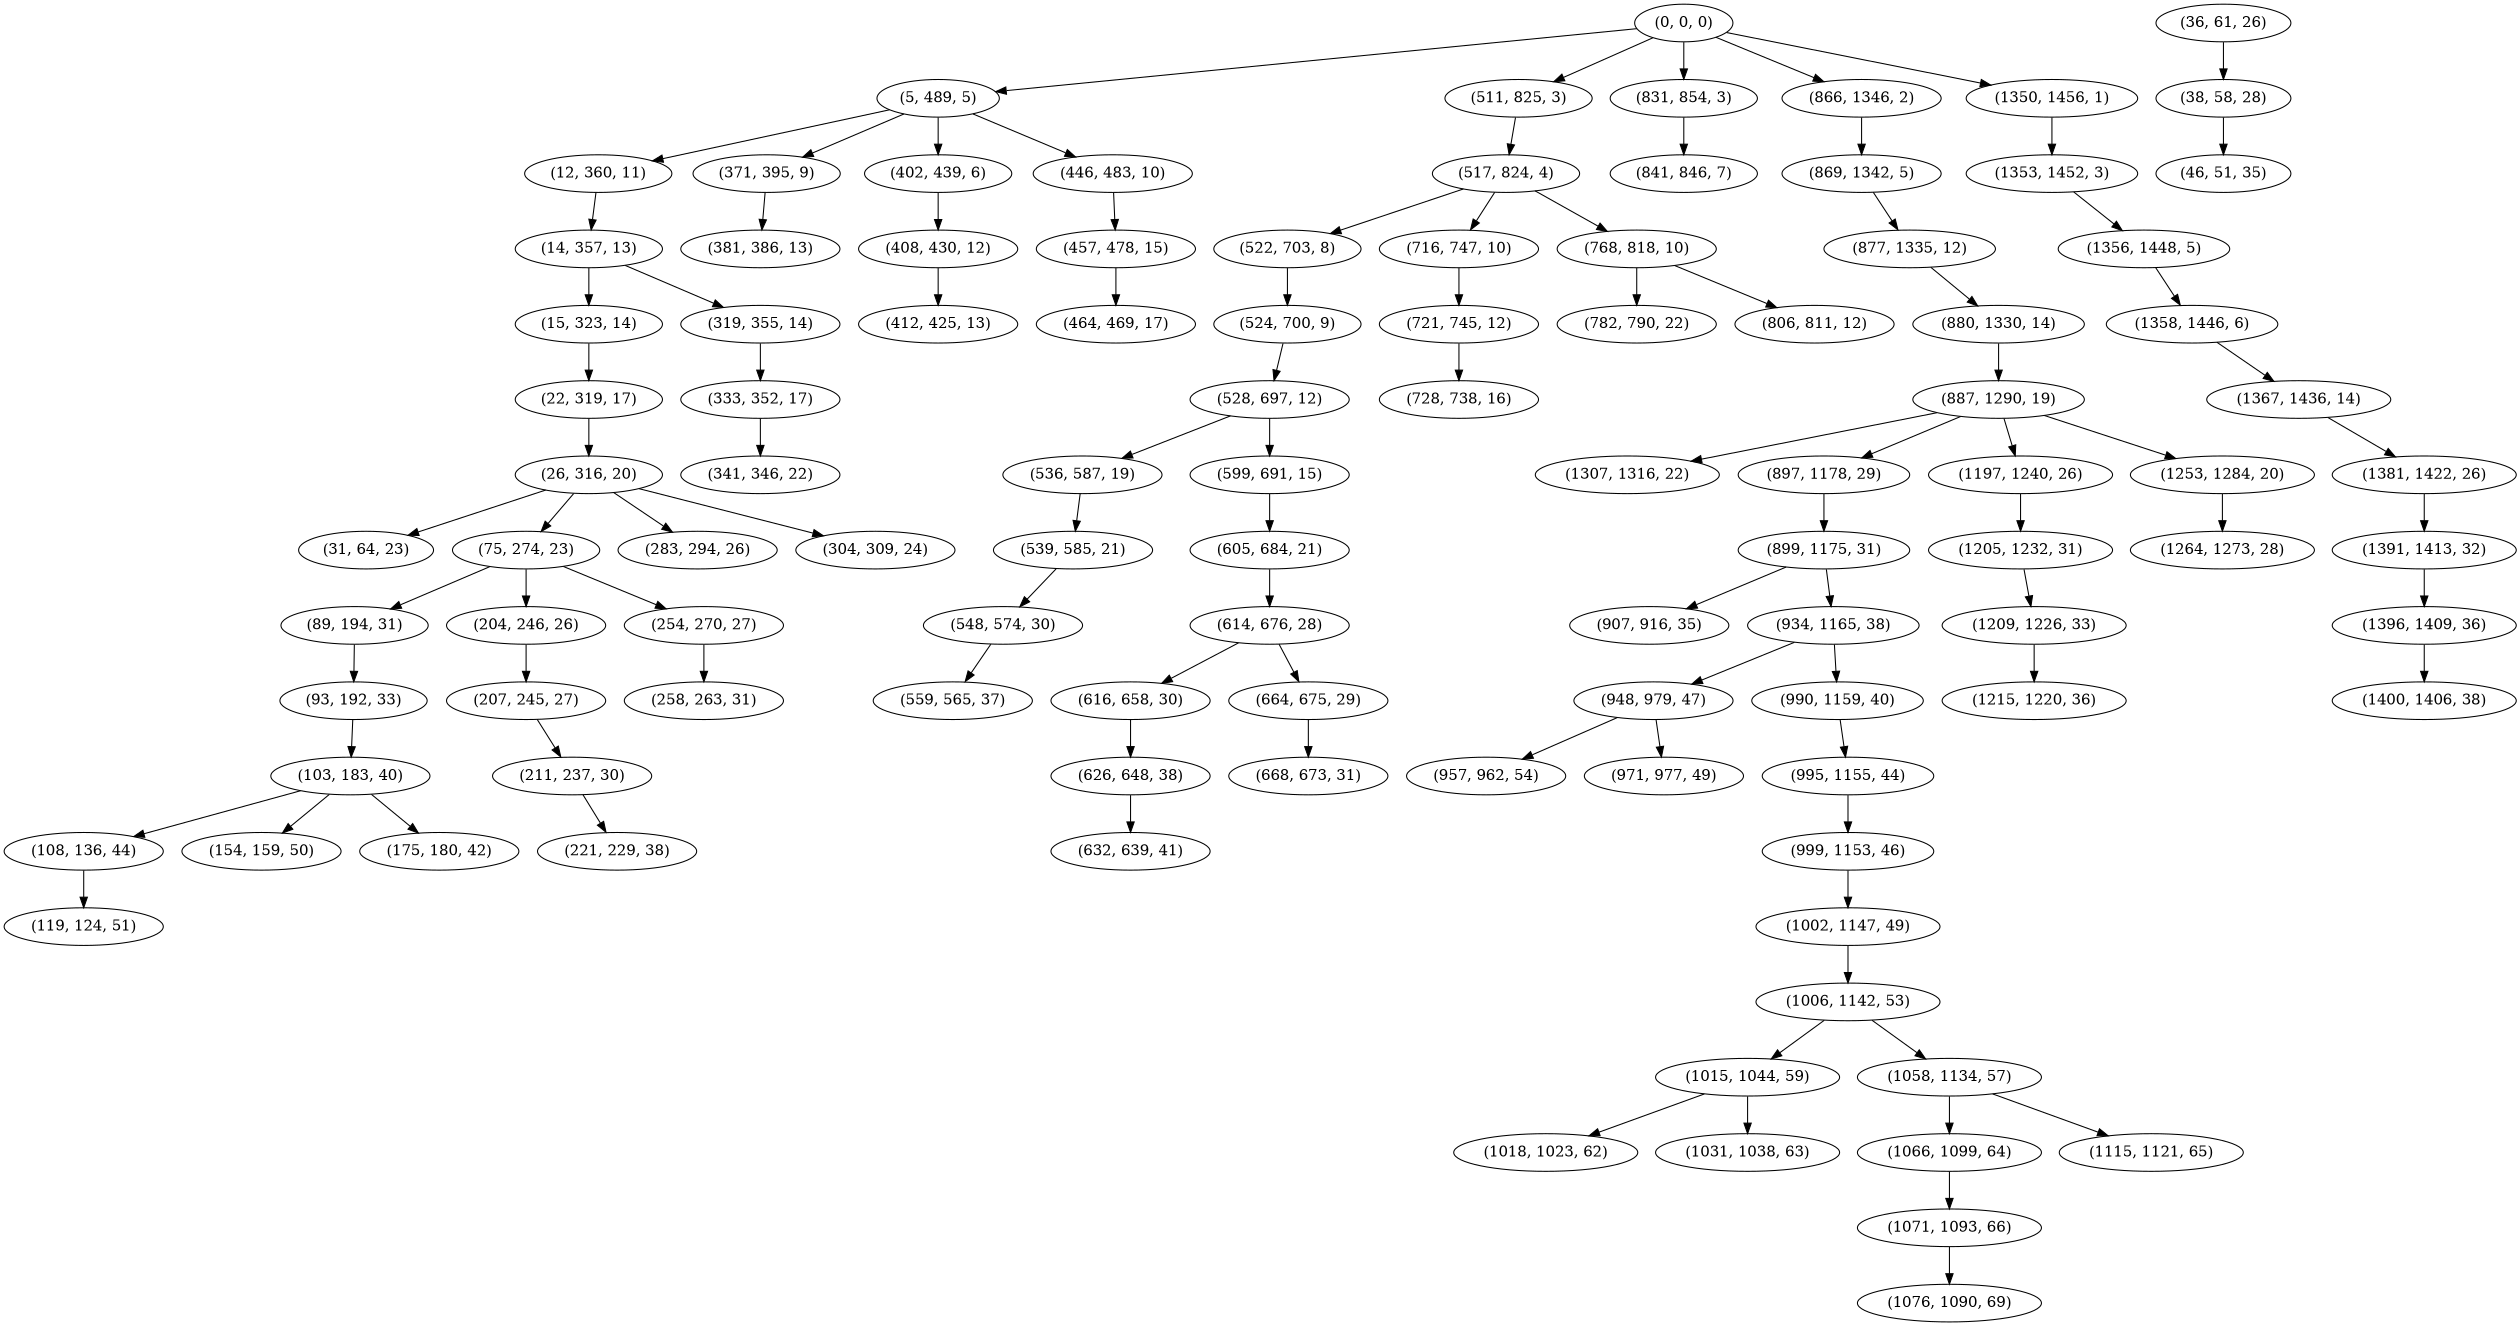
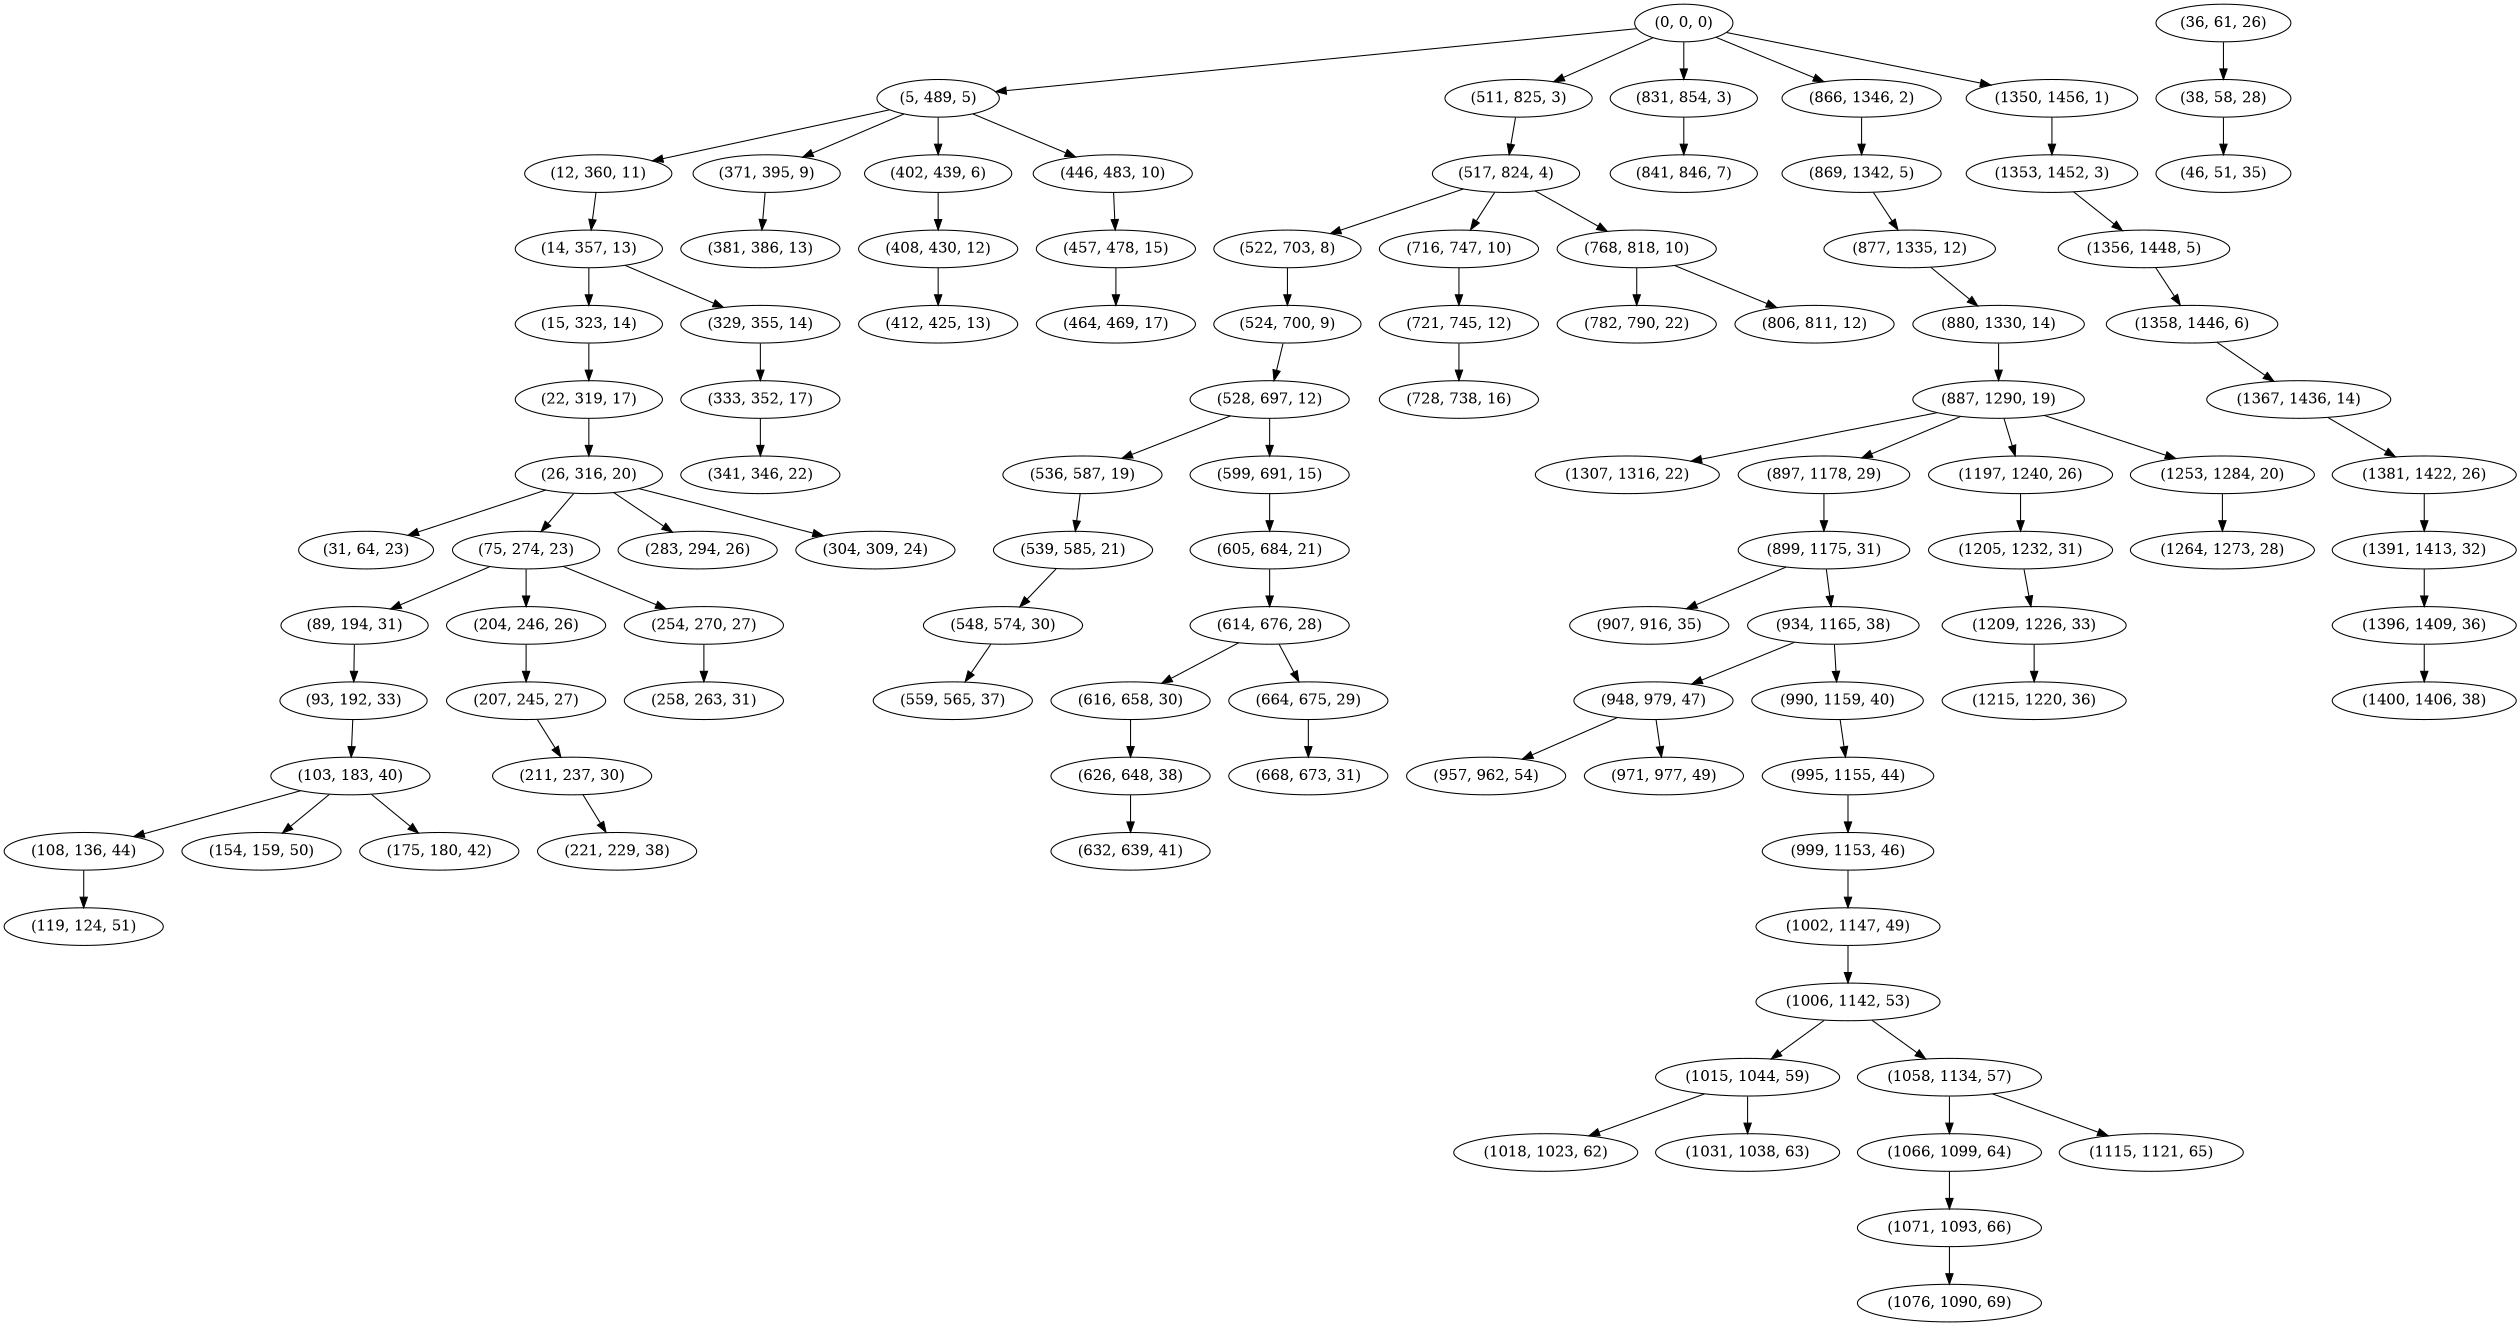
node "(319, 355, 14)": label "(319, 355, 14)" -> "(329, 355, 14)"
